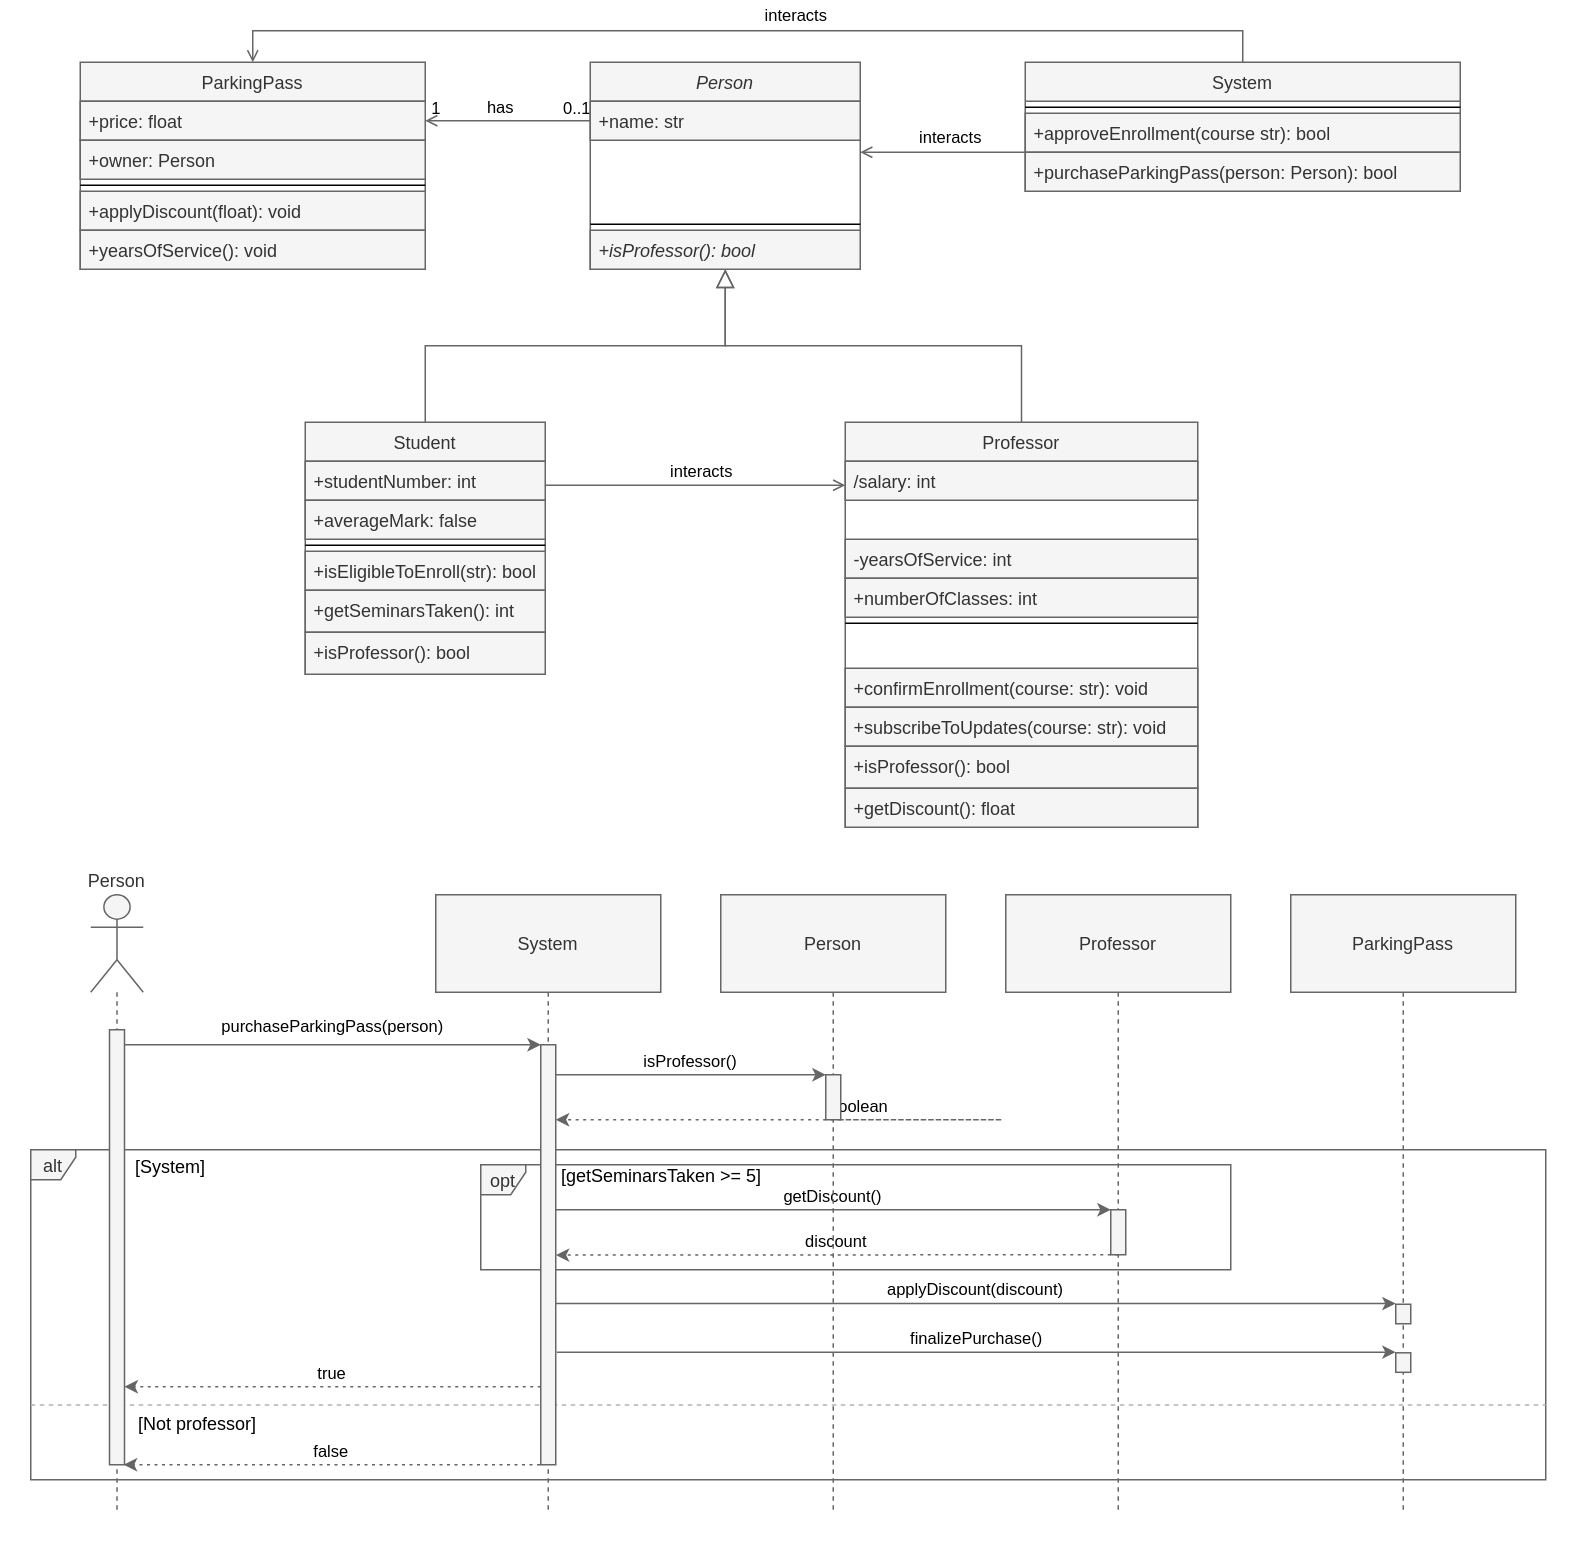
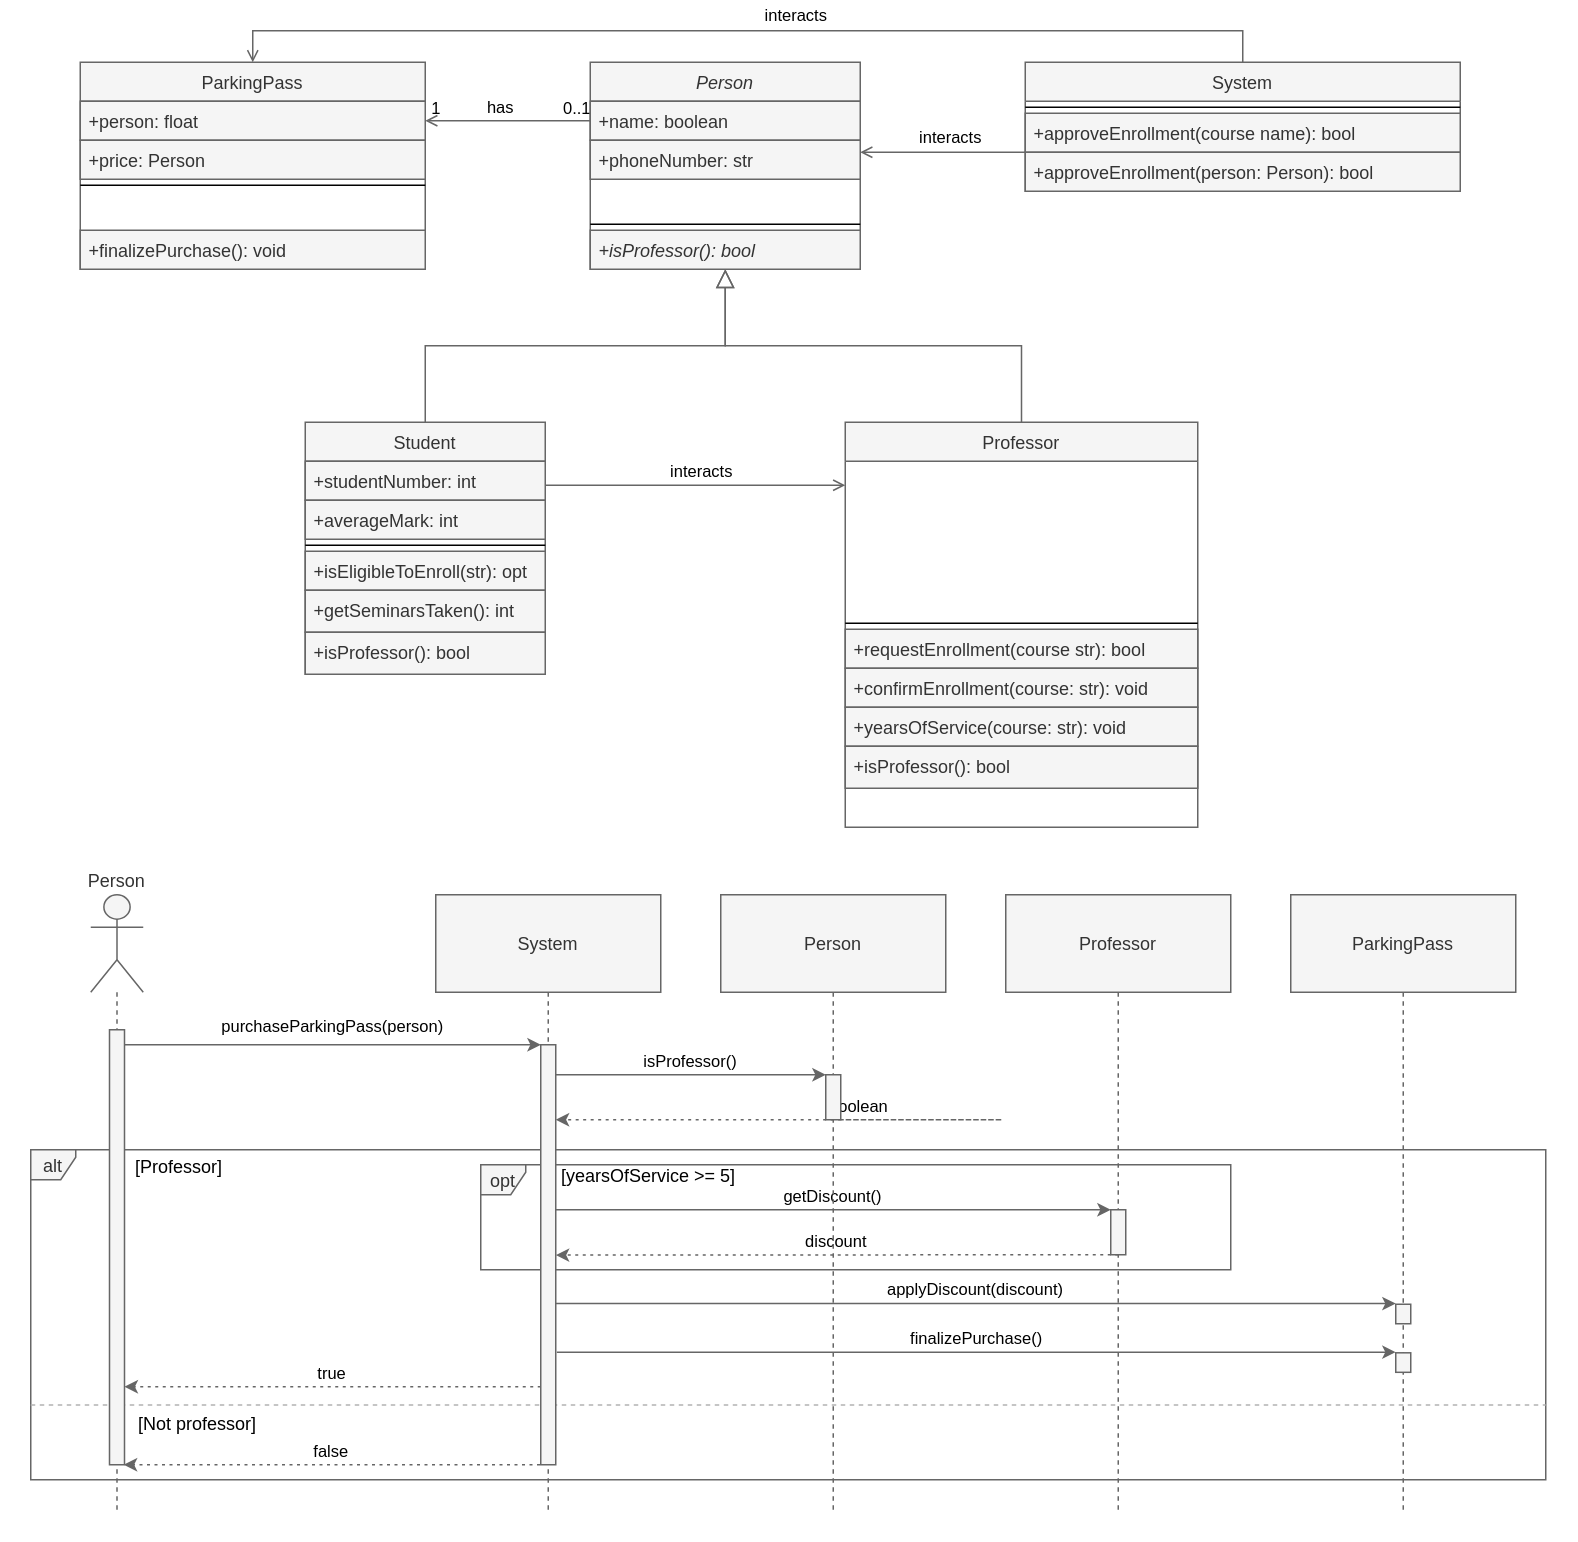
node "+price: float": label "+price: float" -> "+person: float"
node "+name: str": label "+name: str" -> "+name: boolean"
node "+approveEnrollment(course str): bool": label "+approveEnrollment(course str): bool" -> "+approveEnrollment(course name): bool"
node "+phoneNumber: str": added
node "+owner: Person": label "+owner: Person" -> "+price: Person"
node "+purchaseParkingPass(person: Person): bool": label "+purchaseParkingPass(person: Person): bool" -> "+approveEnrollment(person: Person): bool"
node "+applyDiscount(float): void": removed
node "+yearsOfService(): void": label "+yearsOfService(): void" -> "+finalizePurchase(): void"
node "/salary: int": removed
node "+averageMark: false": label "+averageMark: false" -> "+averageMark: int"
node "-yearsOfService: int": removed
node "+isEligibleToEnroll(str): bool": label "+isEligibleToEnroll(str): bool" -> "+isEligibleToEnroll(str): opt"
node "+numberOfClasses: int": removed
node "+requestEnrollment(course str): bool": added
node "+subscribeToUpdates(course: str): void": label "+subscribeToUpdates(course: str): void" -> "+yearsOfService(course: str): void"
node "+getDiscount(): float": removed
node "[System]": label "[System]" -> "[Professor]"
node "[getSeminarsTaken >= 5]": label "[getSeminarsTaken >= 5]" -> "[yearsOfService >= 5]"
